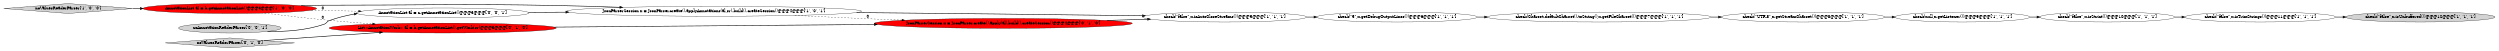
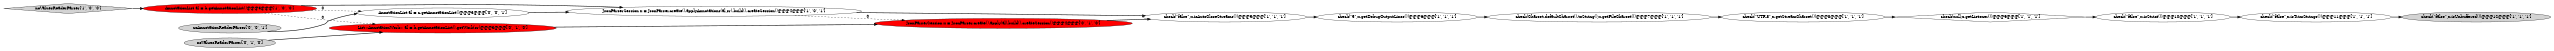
node "check(null,x.getListener())@@@9@@@['1', '1', '1']": shape ellipse -> diamond
node "noValuesReaderParser['0', '1', '0']": shape diamond -> ellipse
